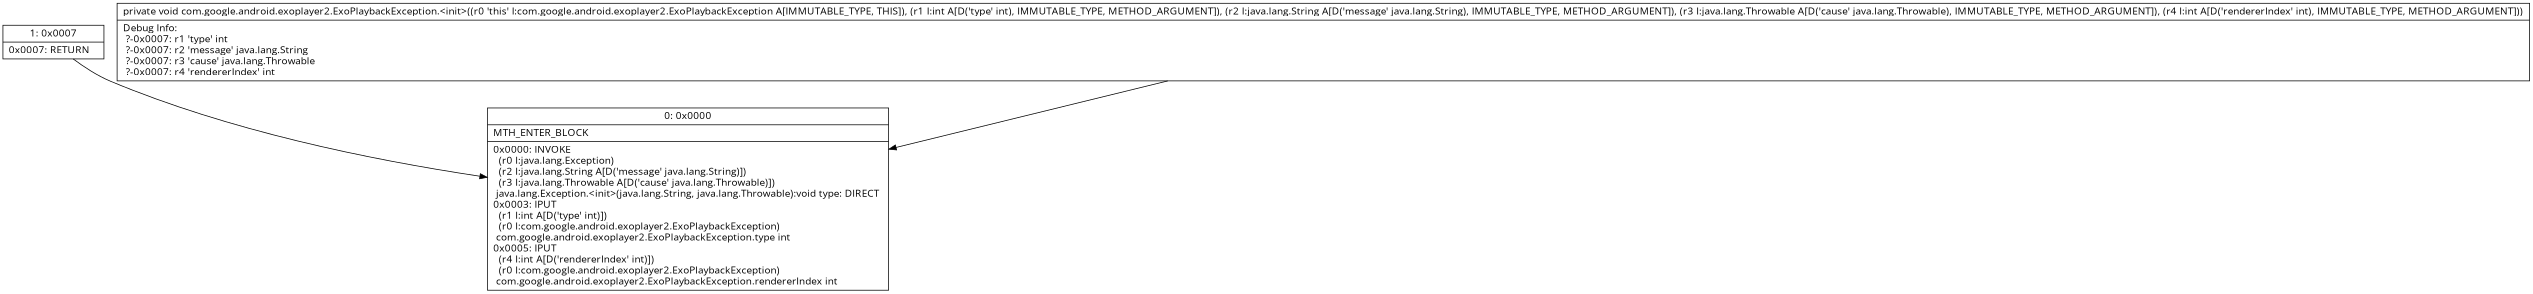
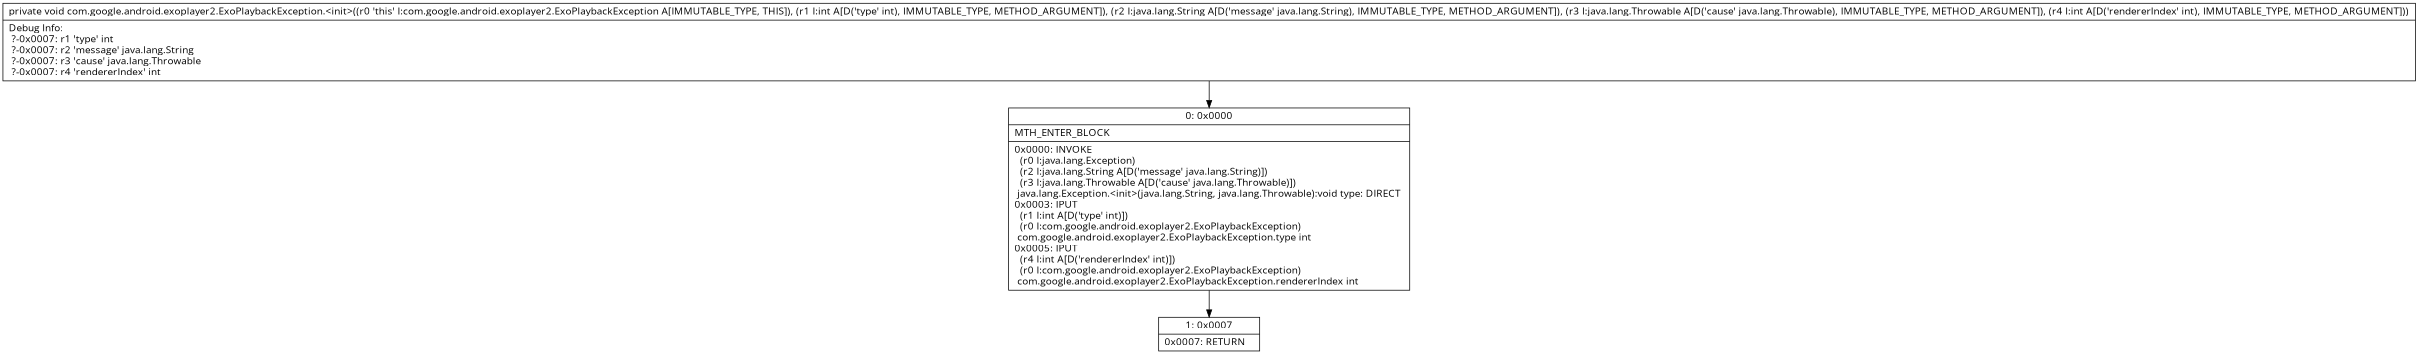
edge "1: 0x0007" -> "0: 0x0000": reversed
